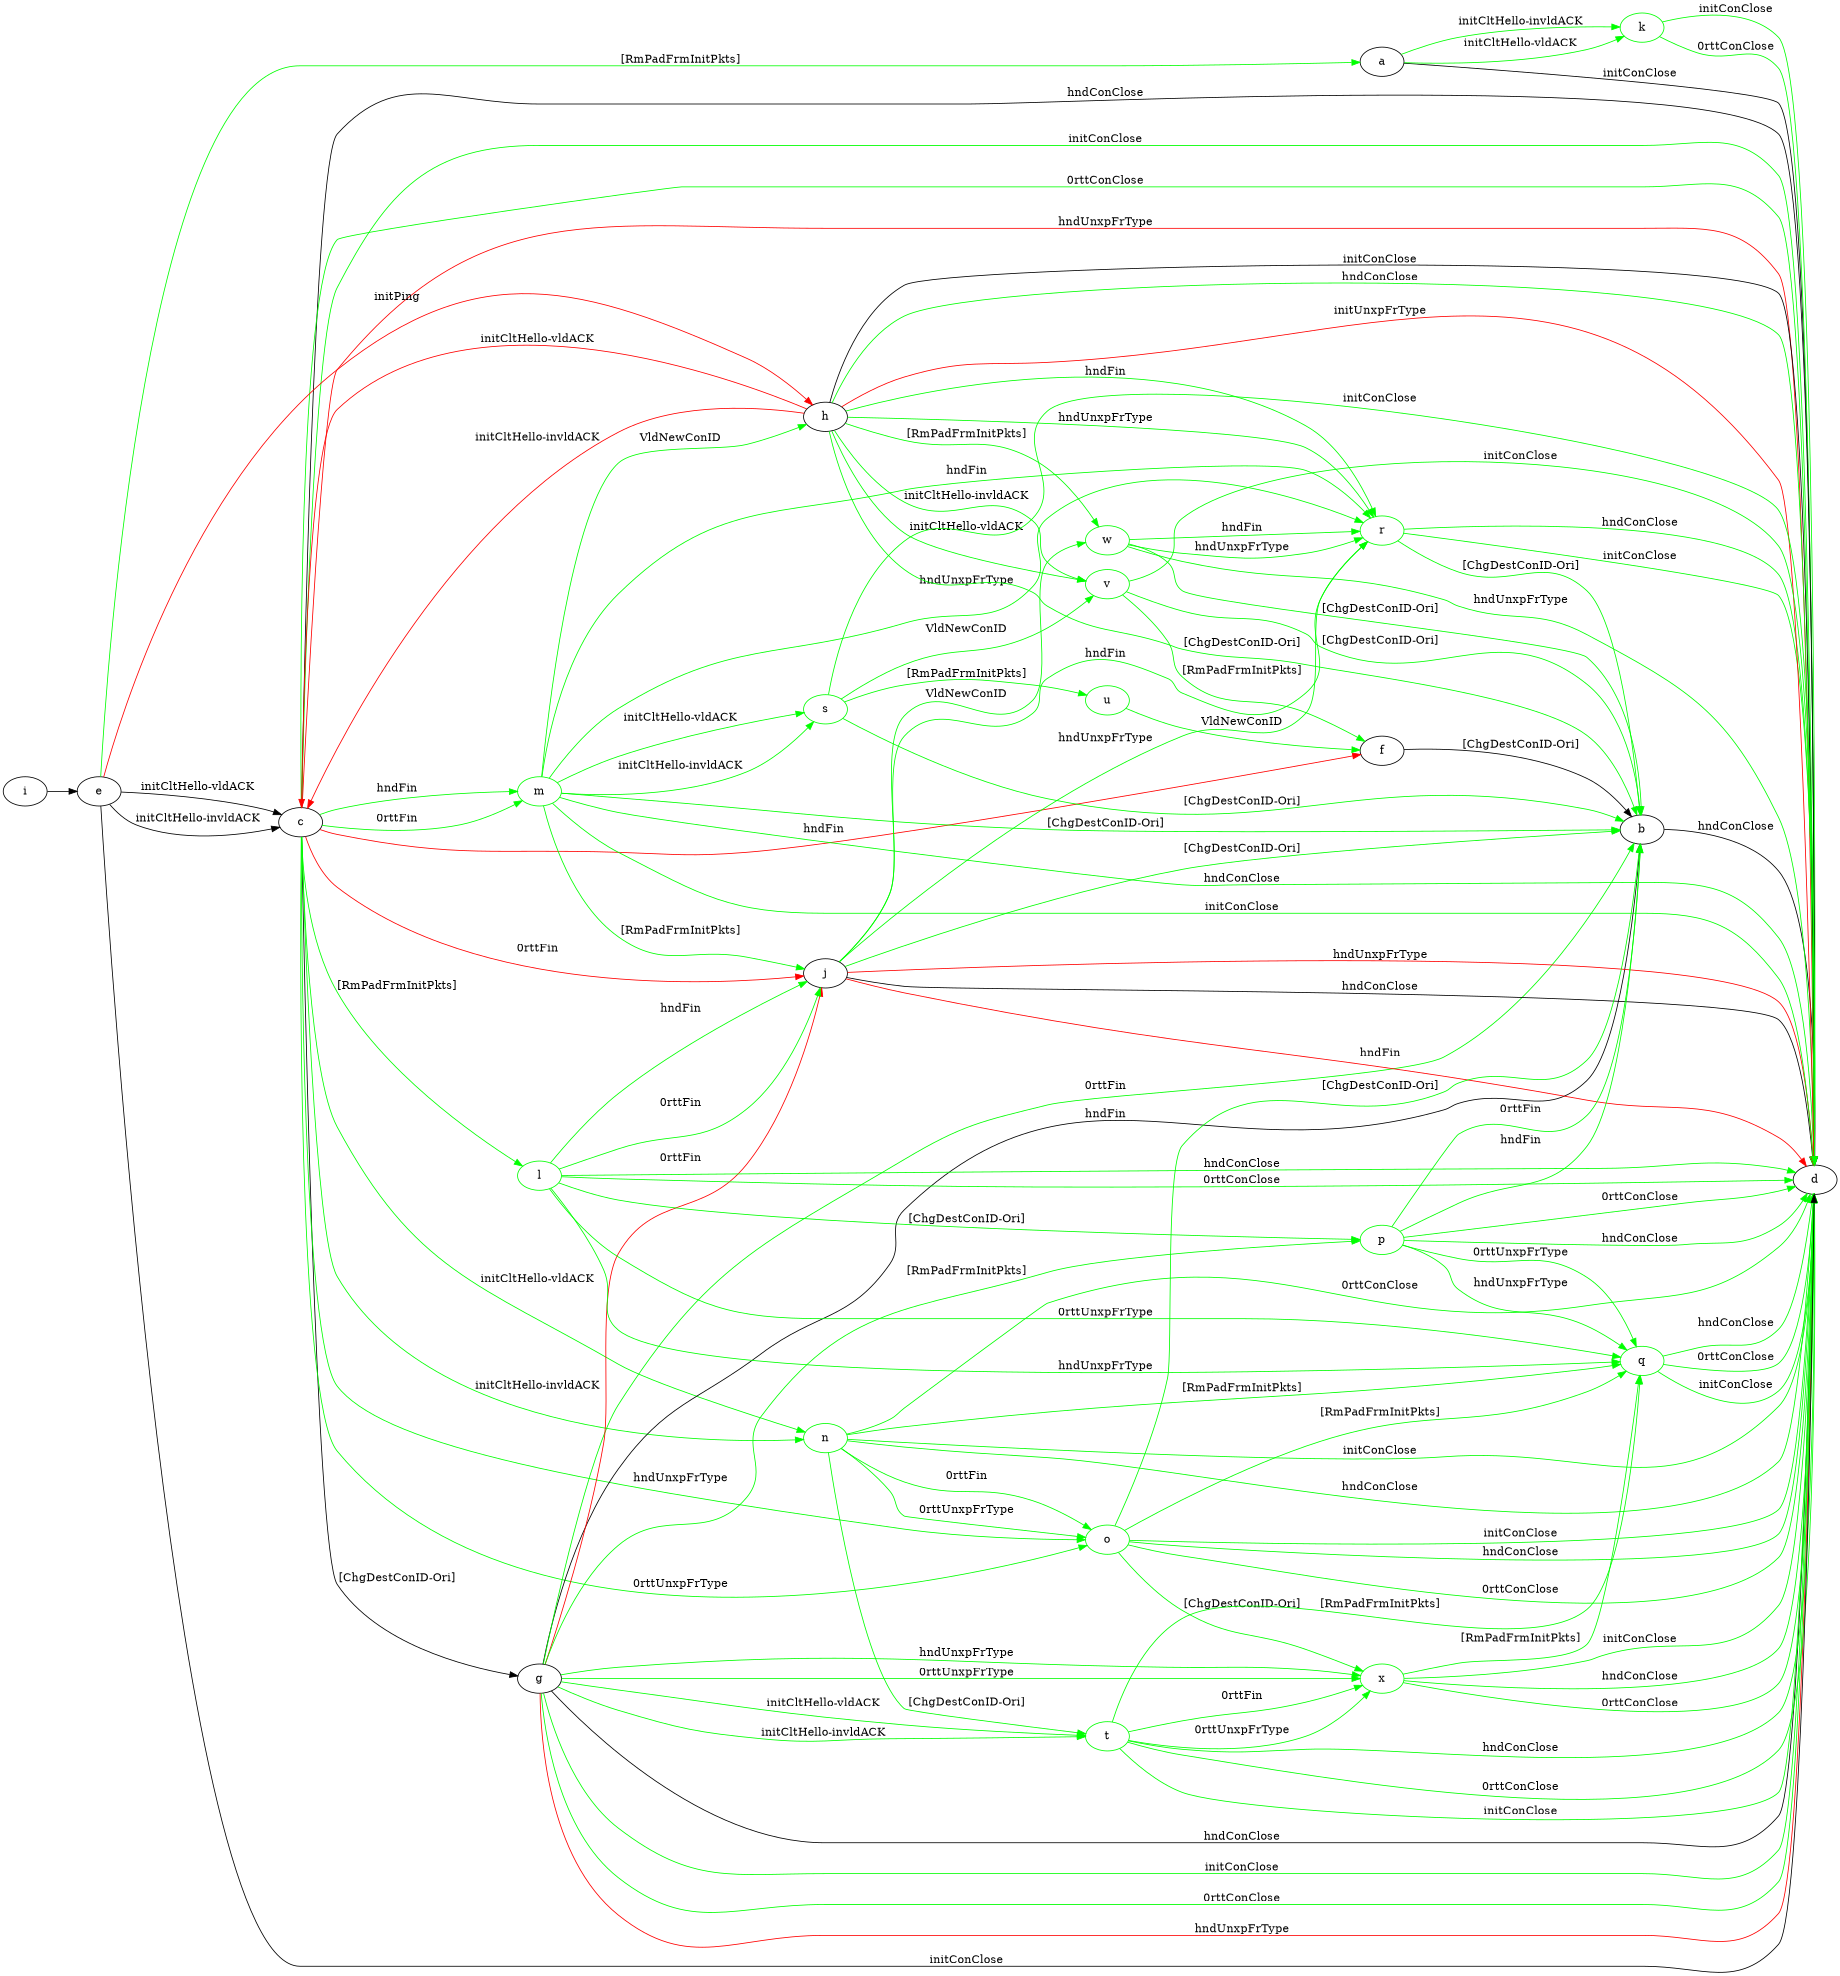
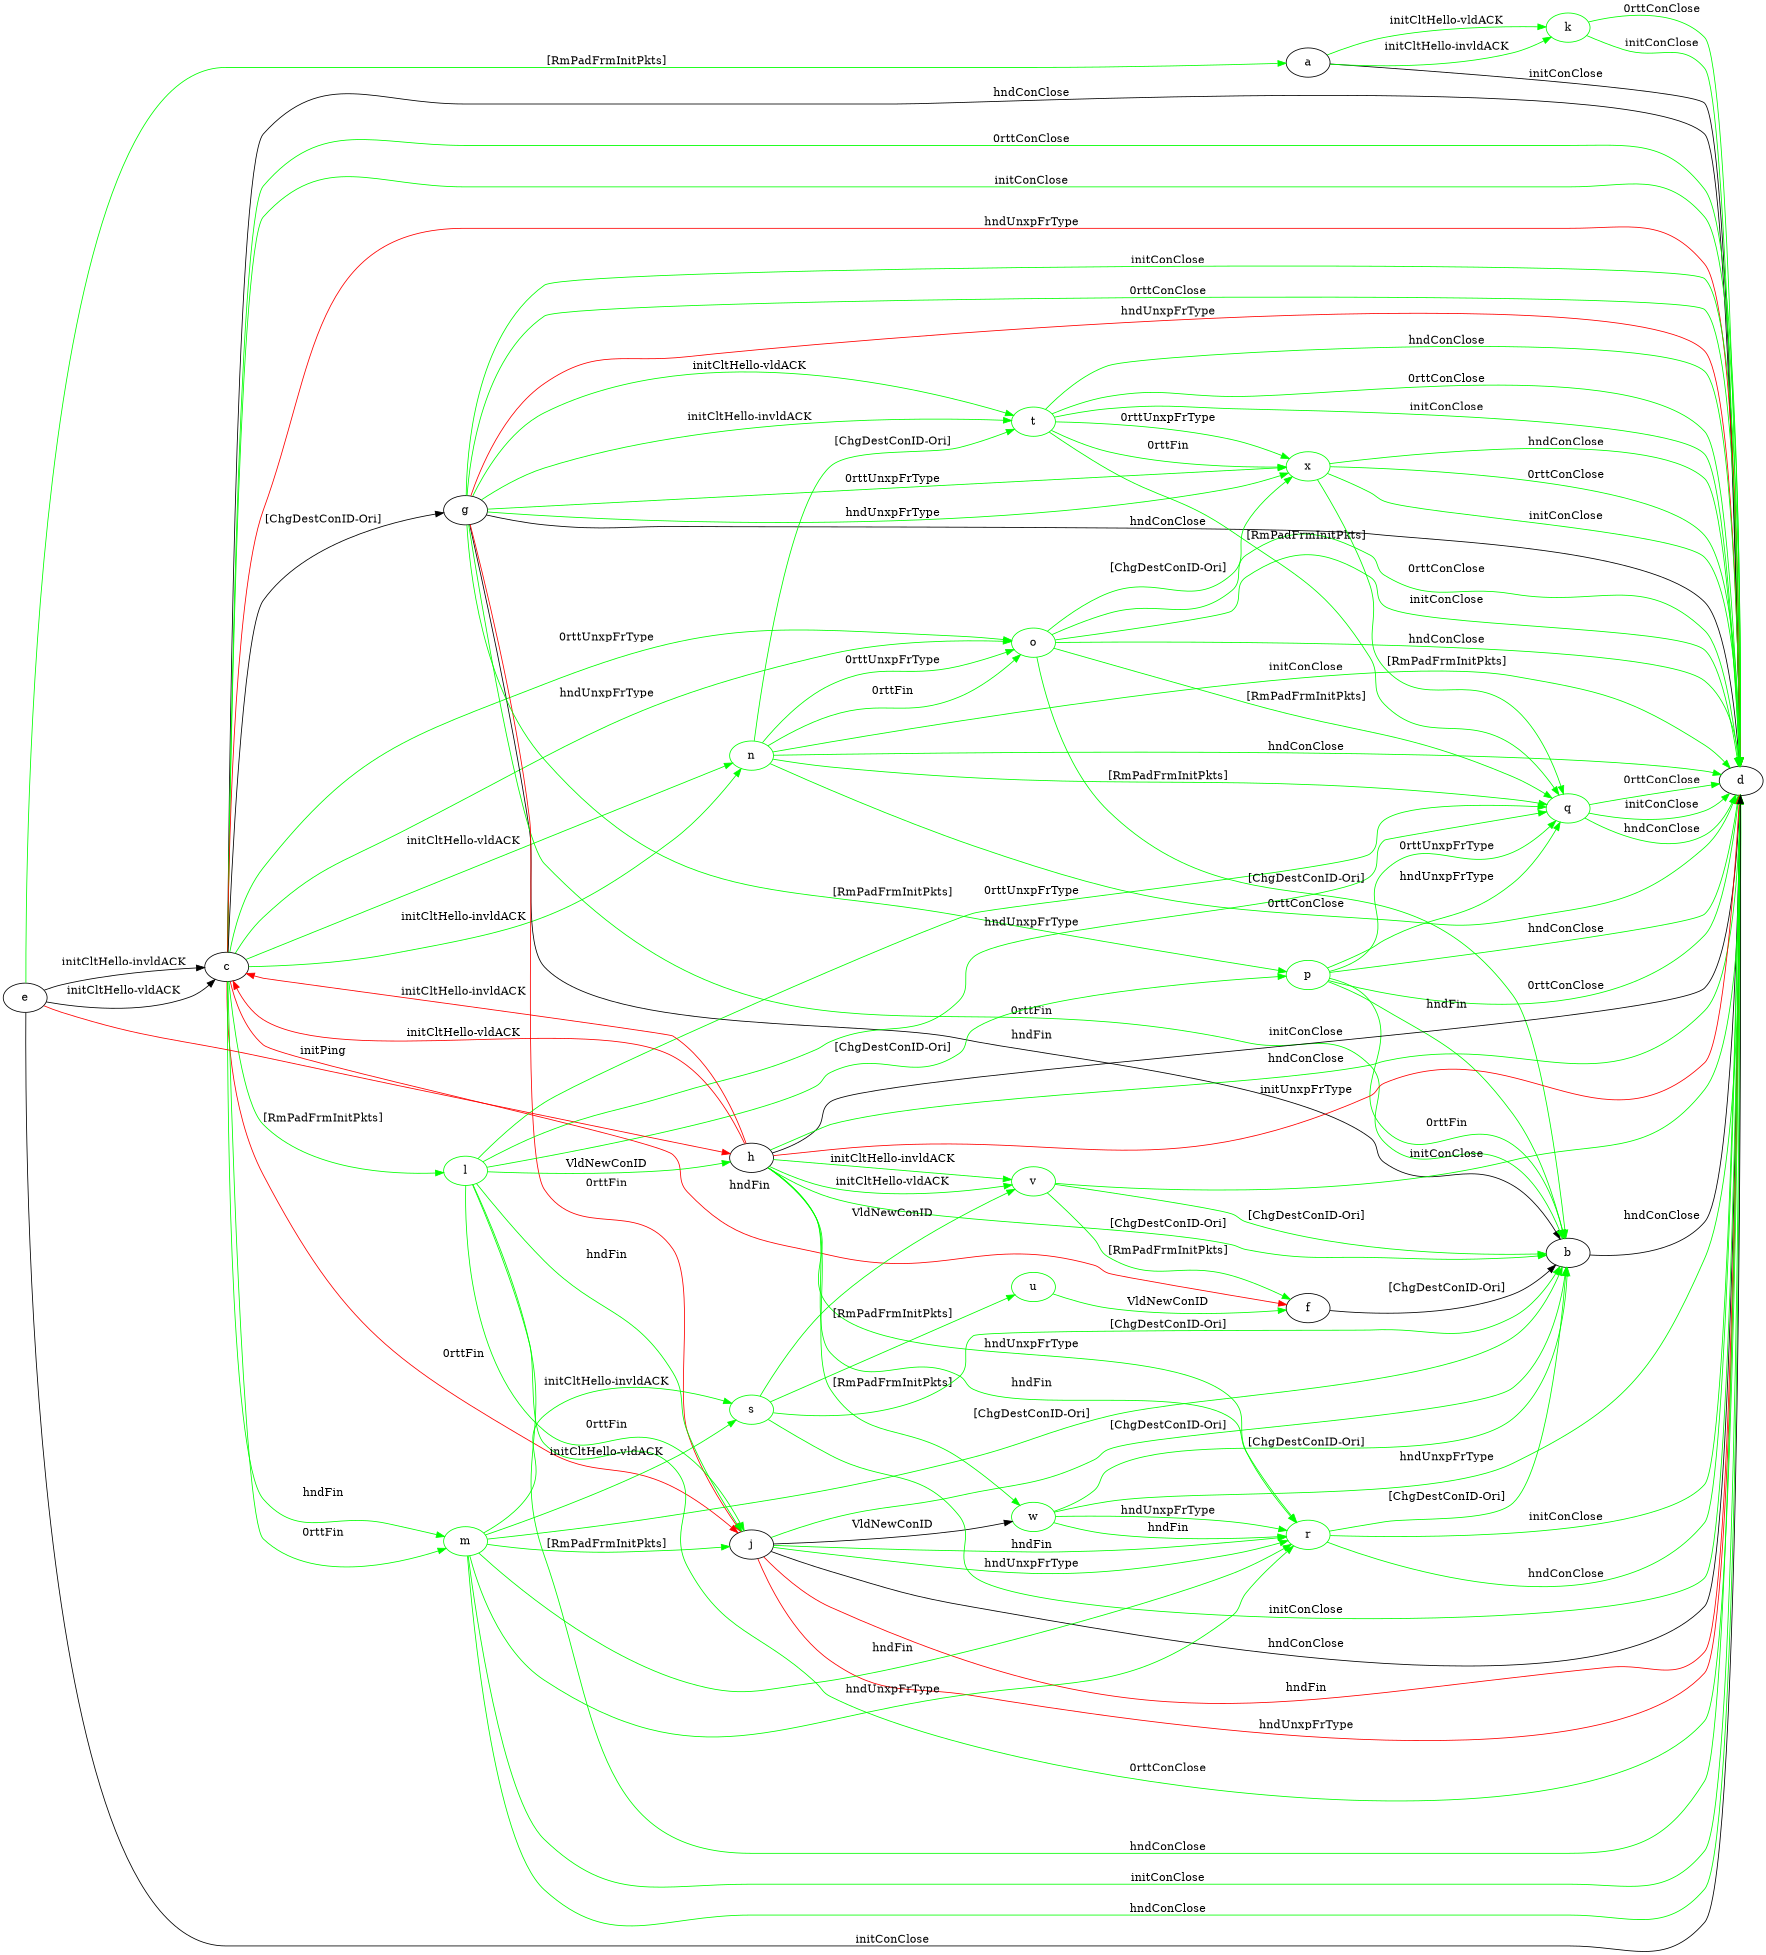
edge "m" -> "h": now "l" -> "h"
edge "j" -> "w": color green -> black
node "i": removed
